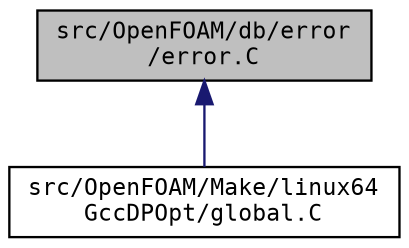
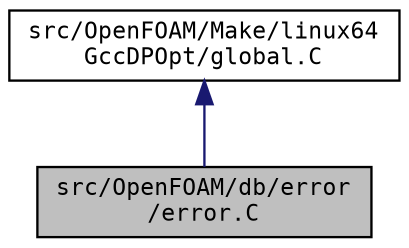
edge "src/OpenFOAM/Make/linux64 GccDPOpt/global.C" -> "src/OpenFOAM/db/error /error.C": reversed
